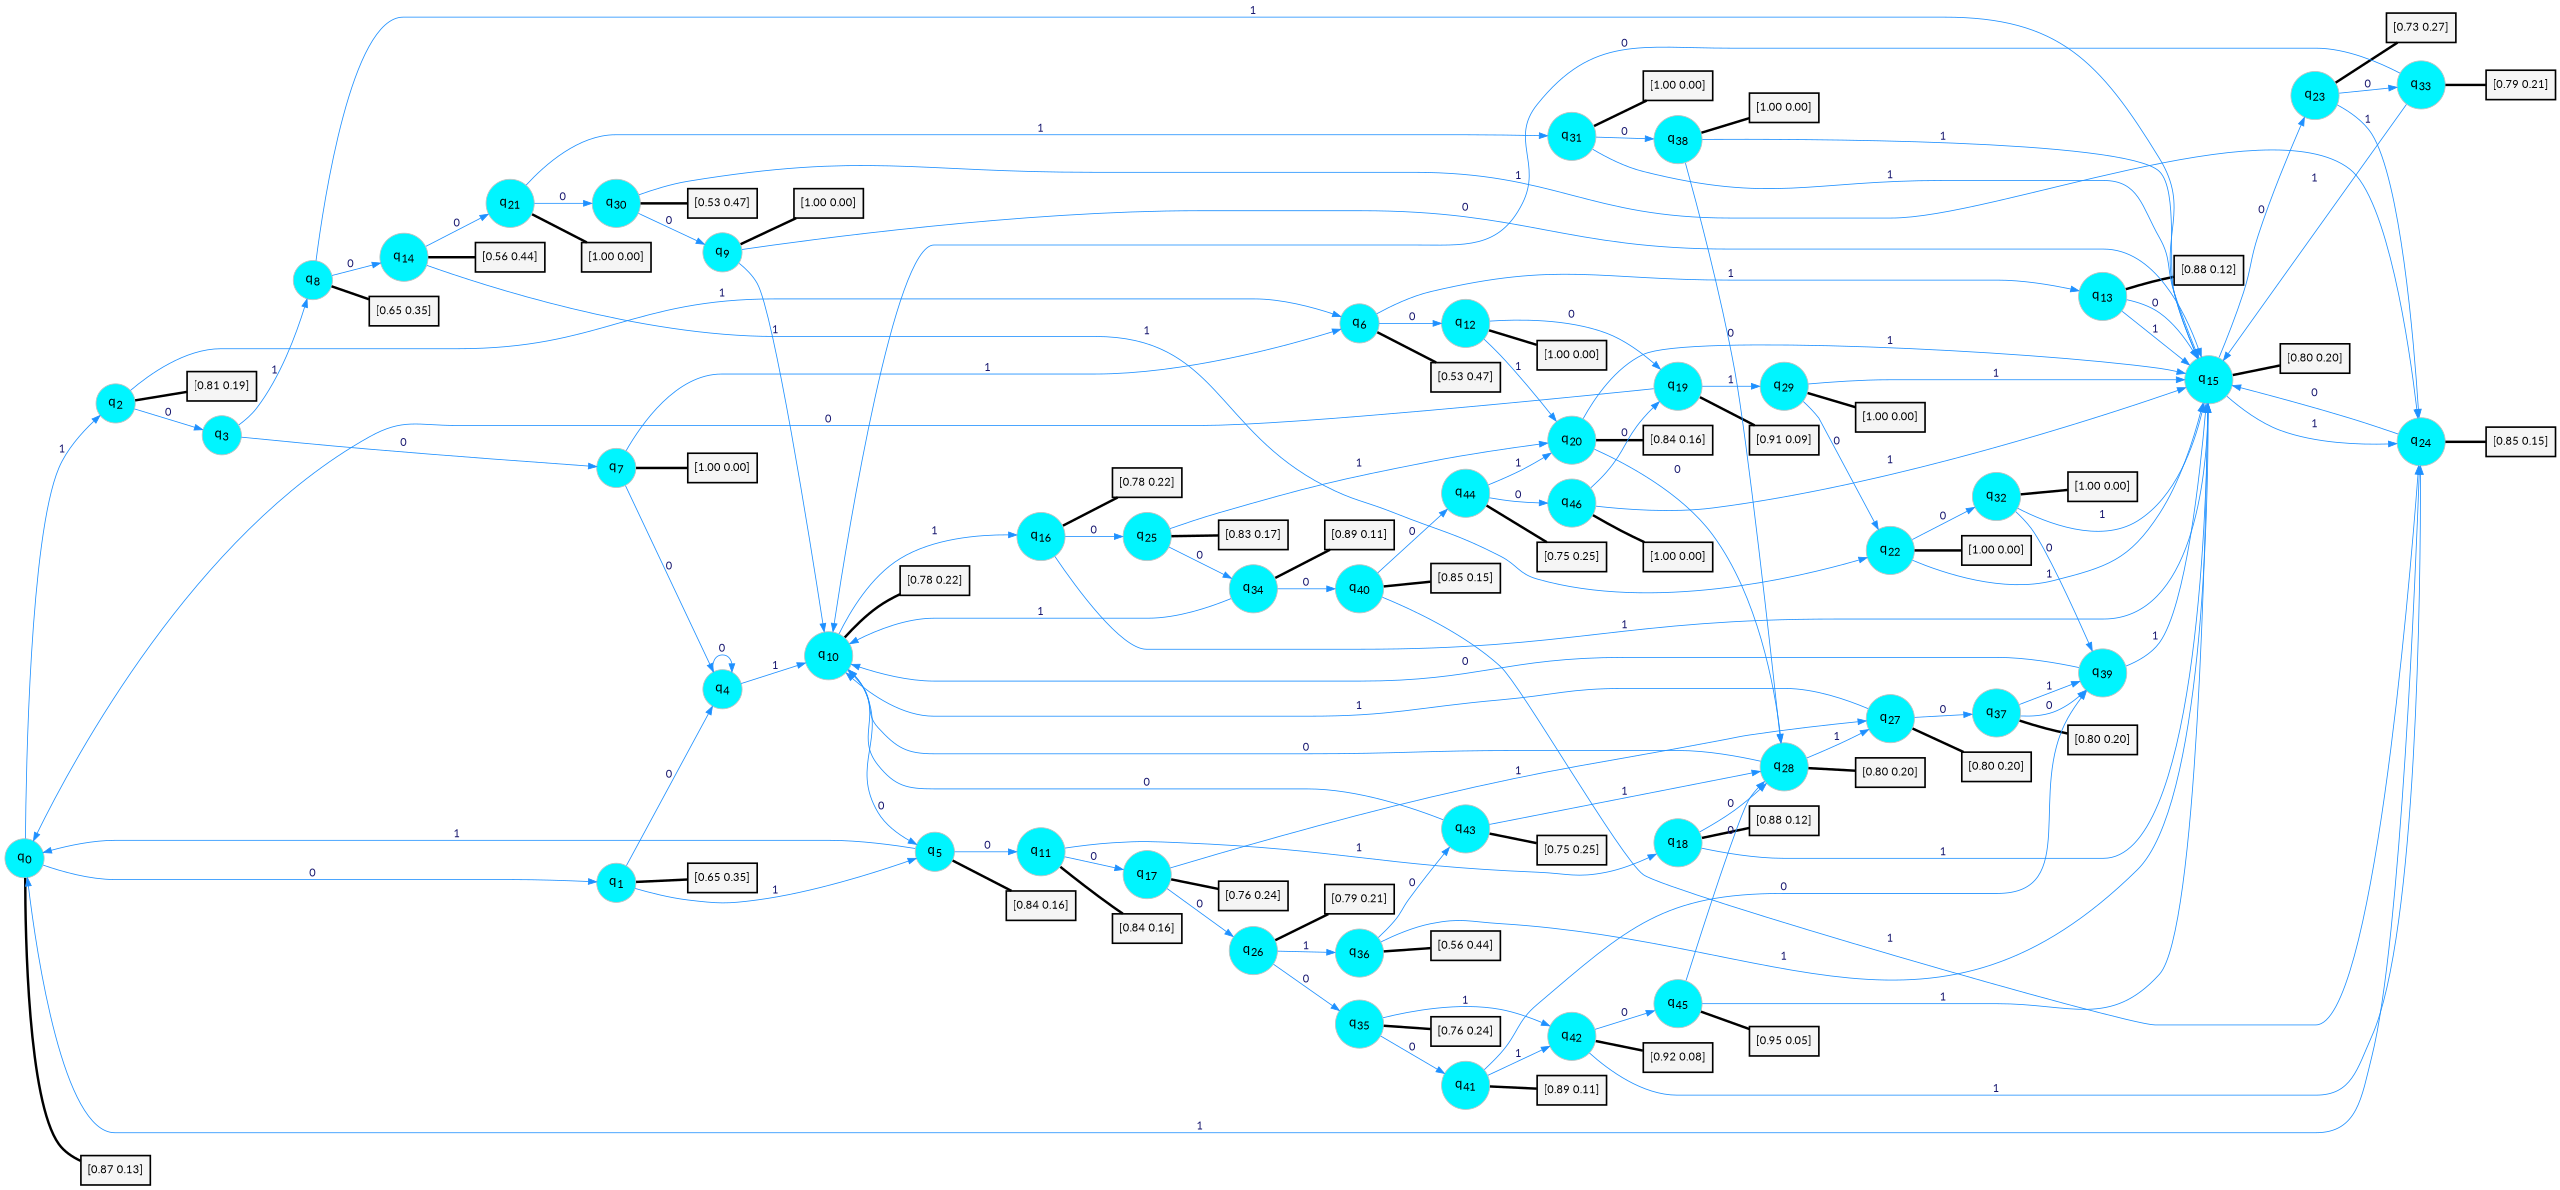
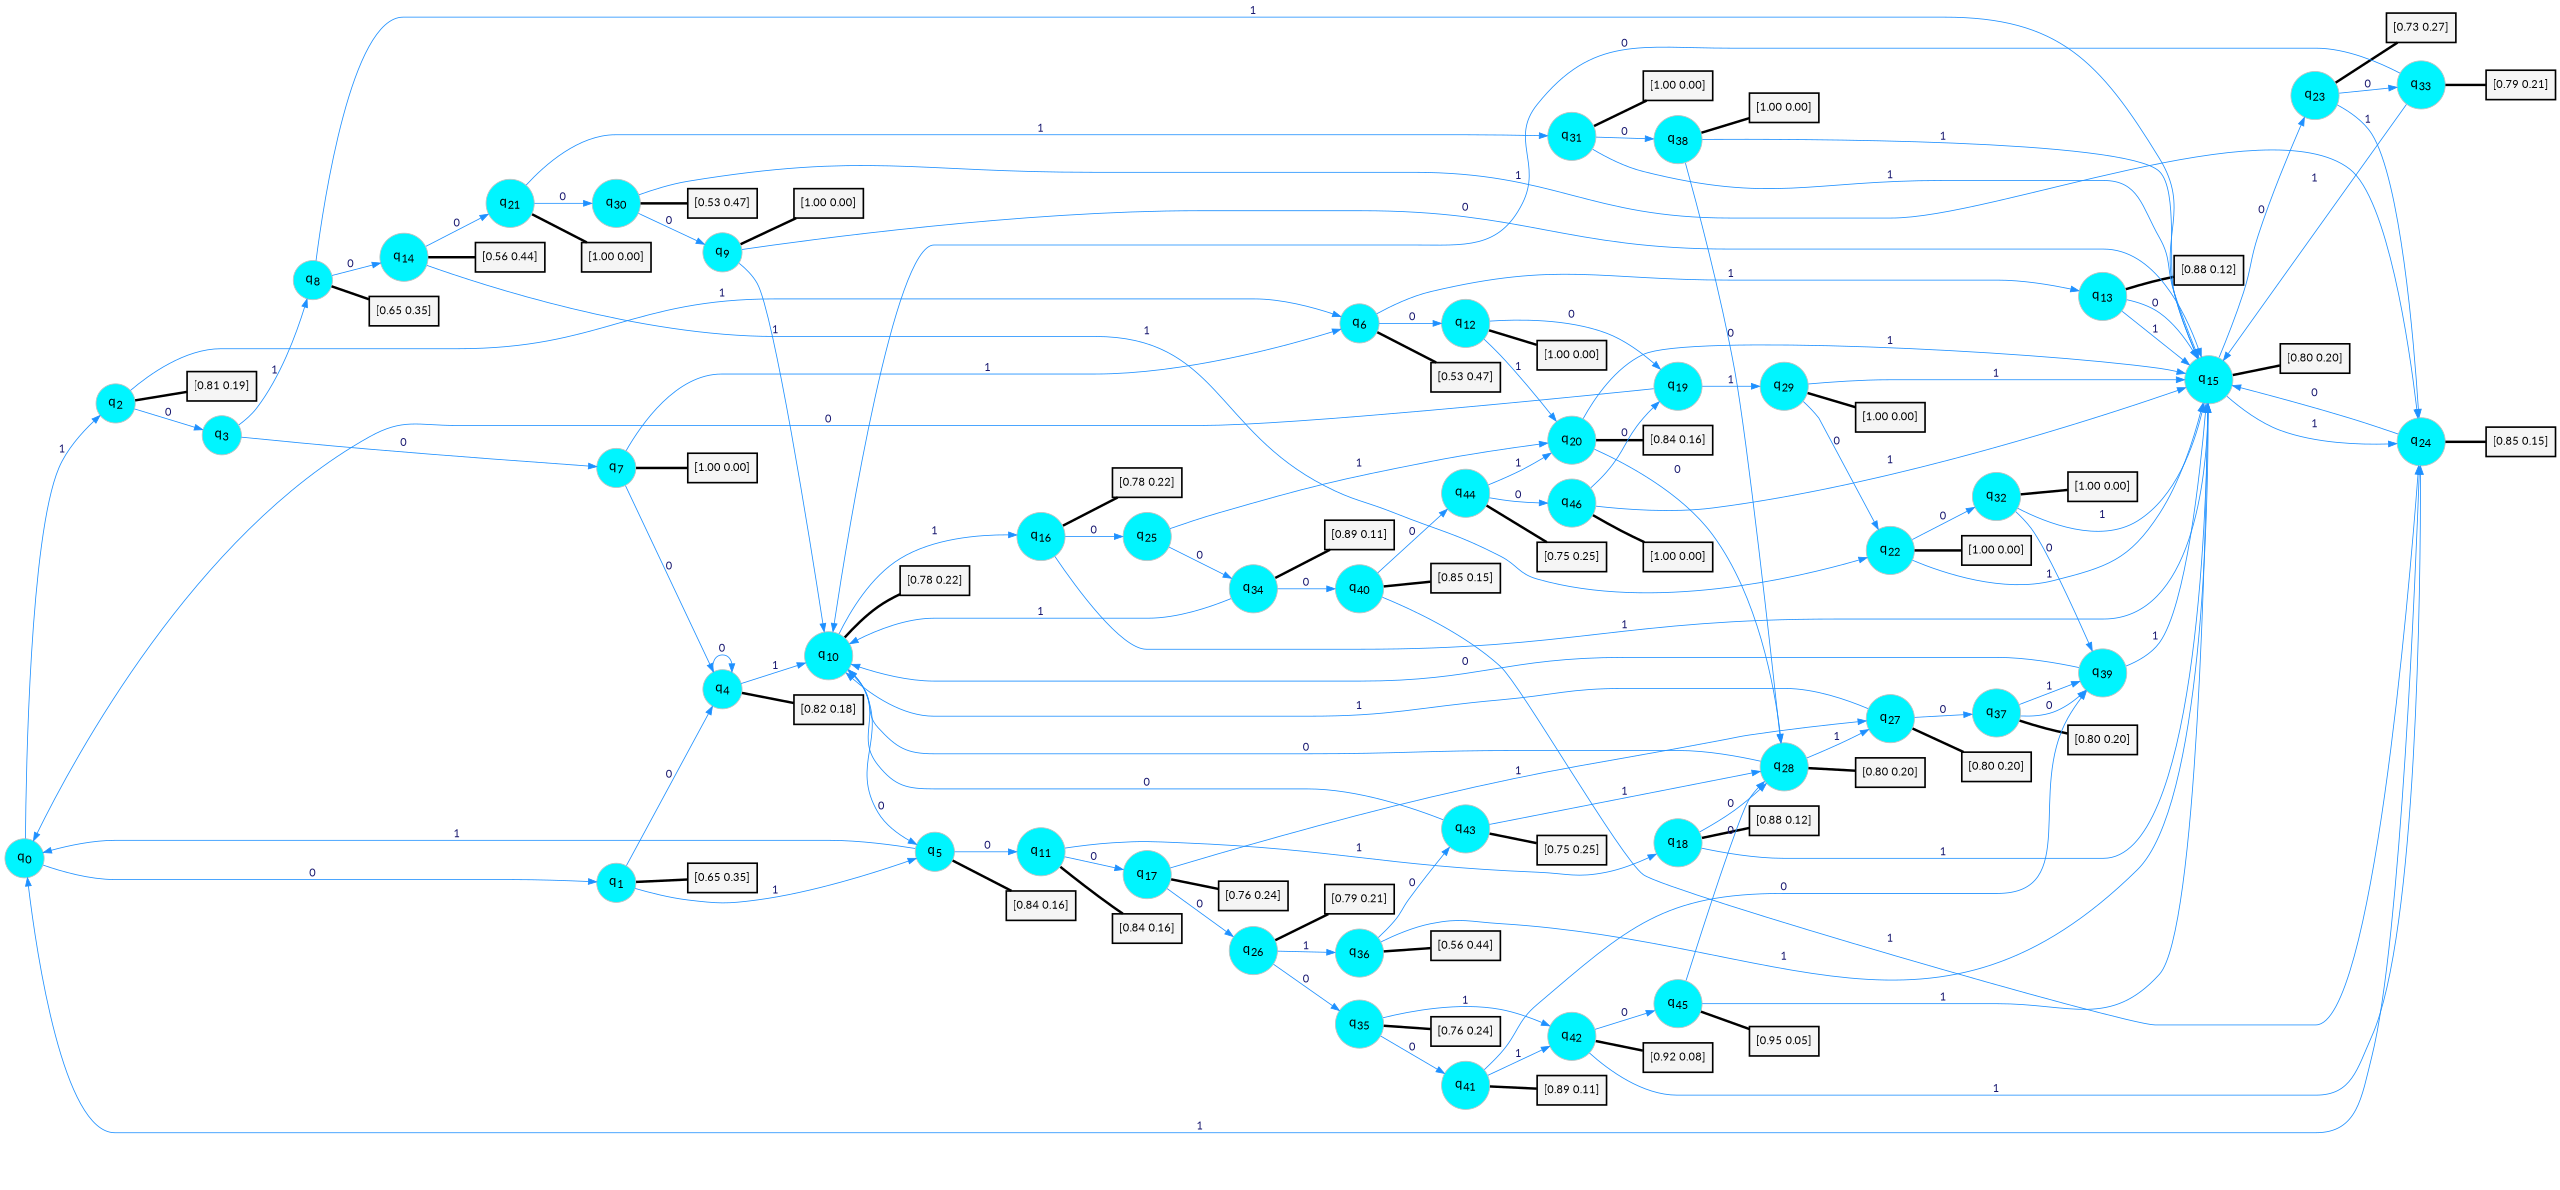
node "[0.91 0.09]": removed
node "[0.83 0.17]": removed
node "[0.82 0.18]": added
node "[0.87 0.13]": removed
